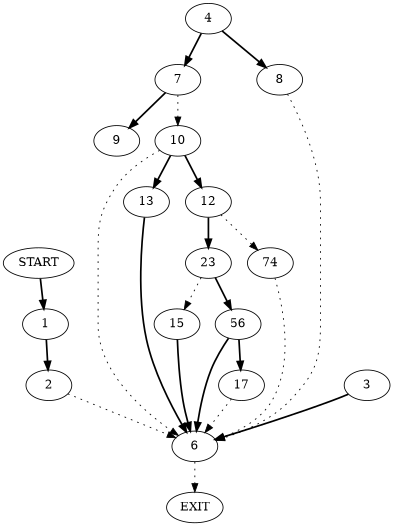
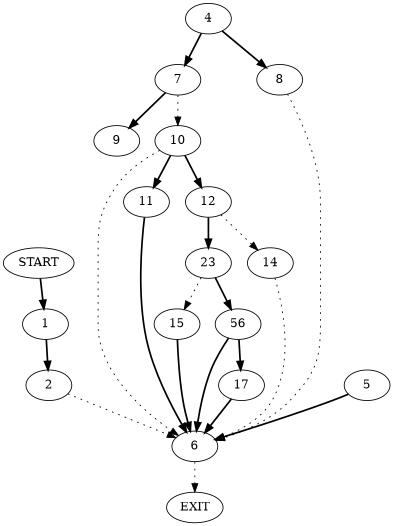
node "13": label "13" -> "11"
node "74": label "74" -> "14"
node "3": label "3" -> "5"
edge "17" -> "6": style dotted -> bold
